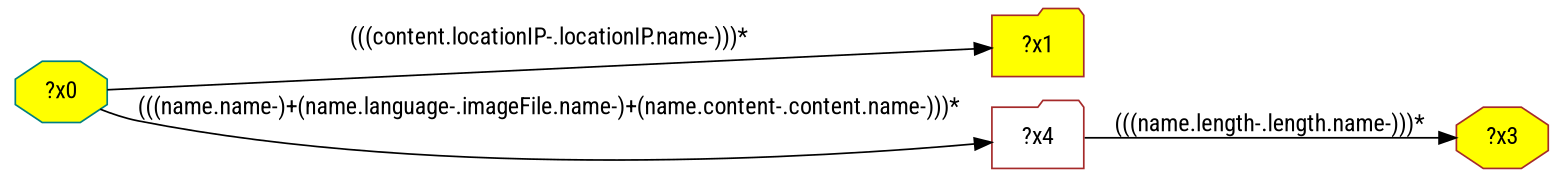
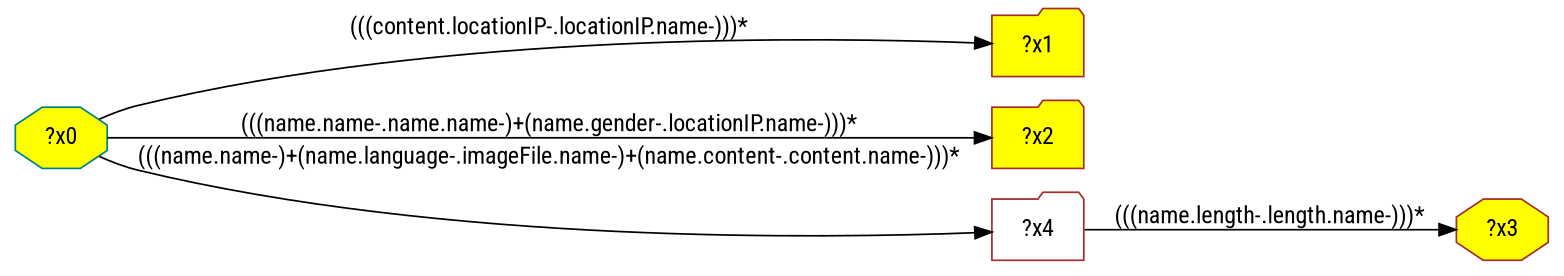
node "?x2": added
